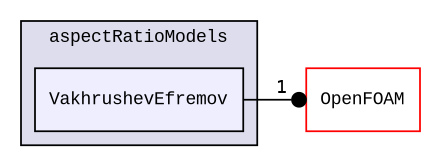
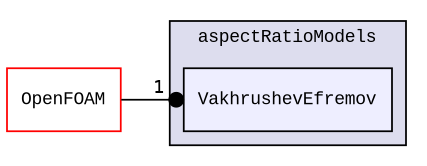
edge "VakhrushevEfremov" -> "OpenFOAM": reversed
